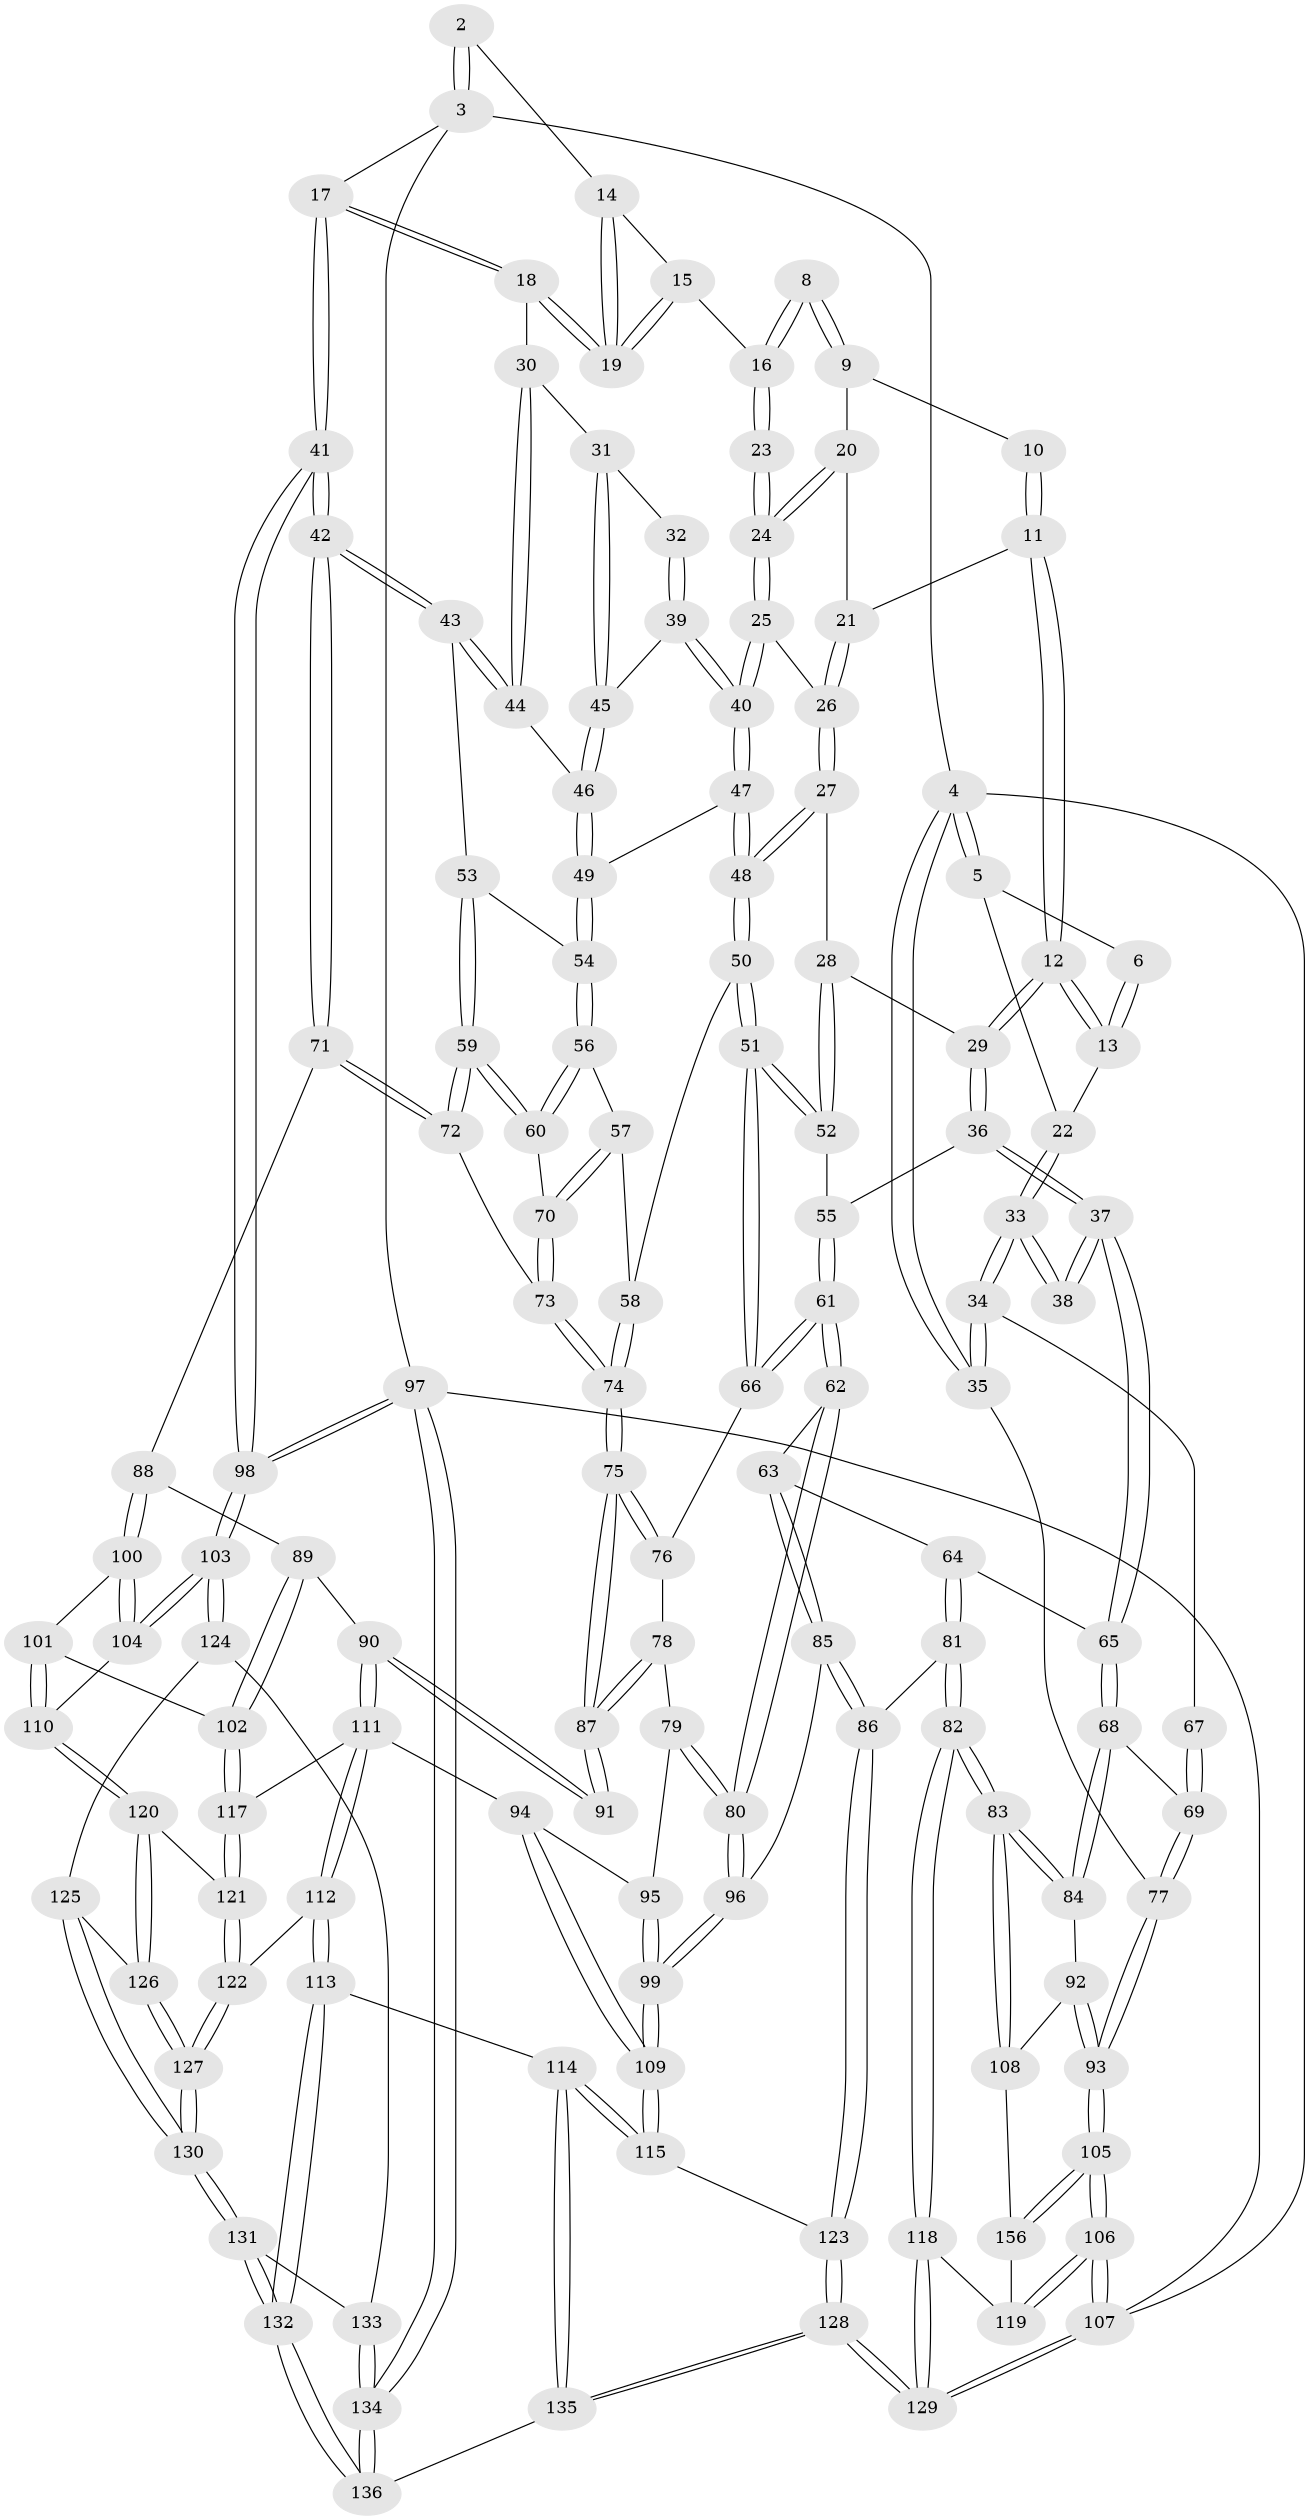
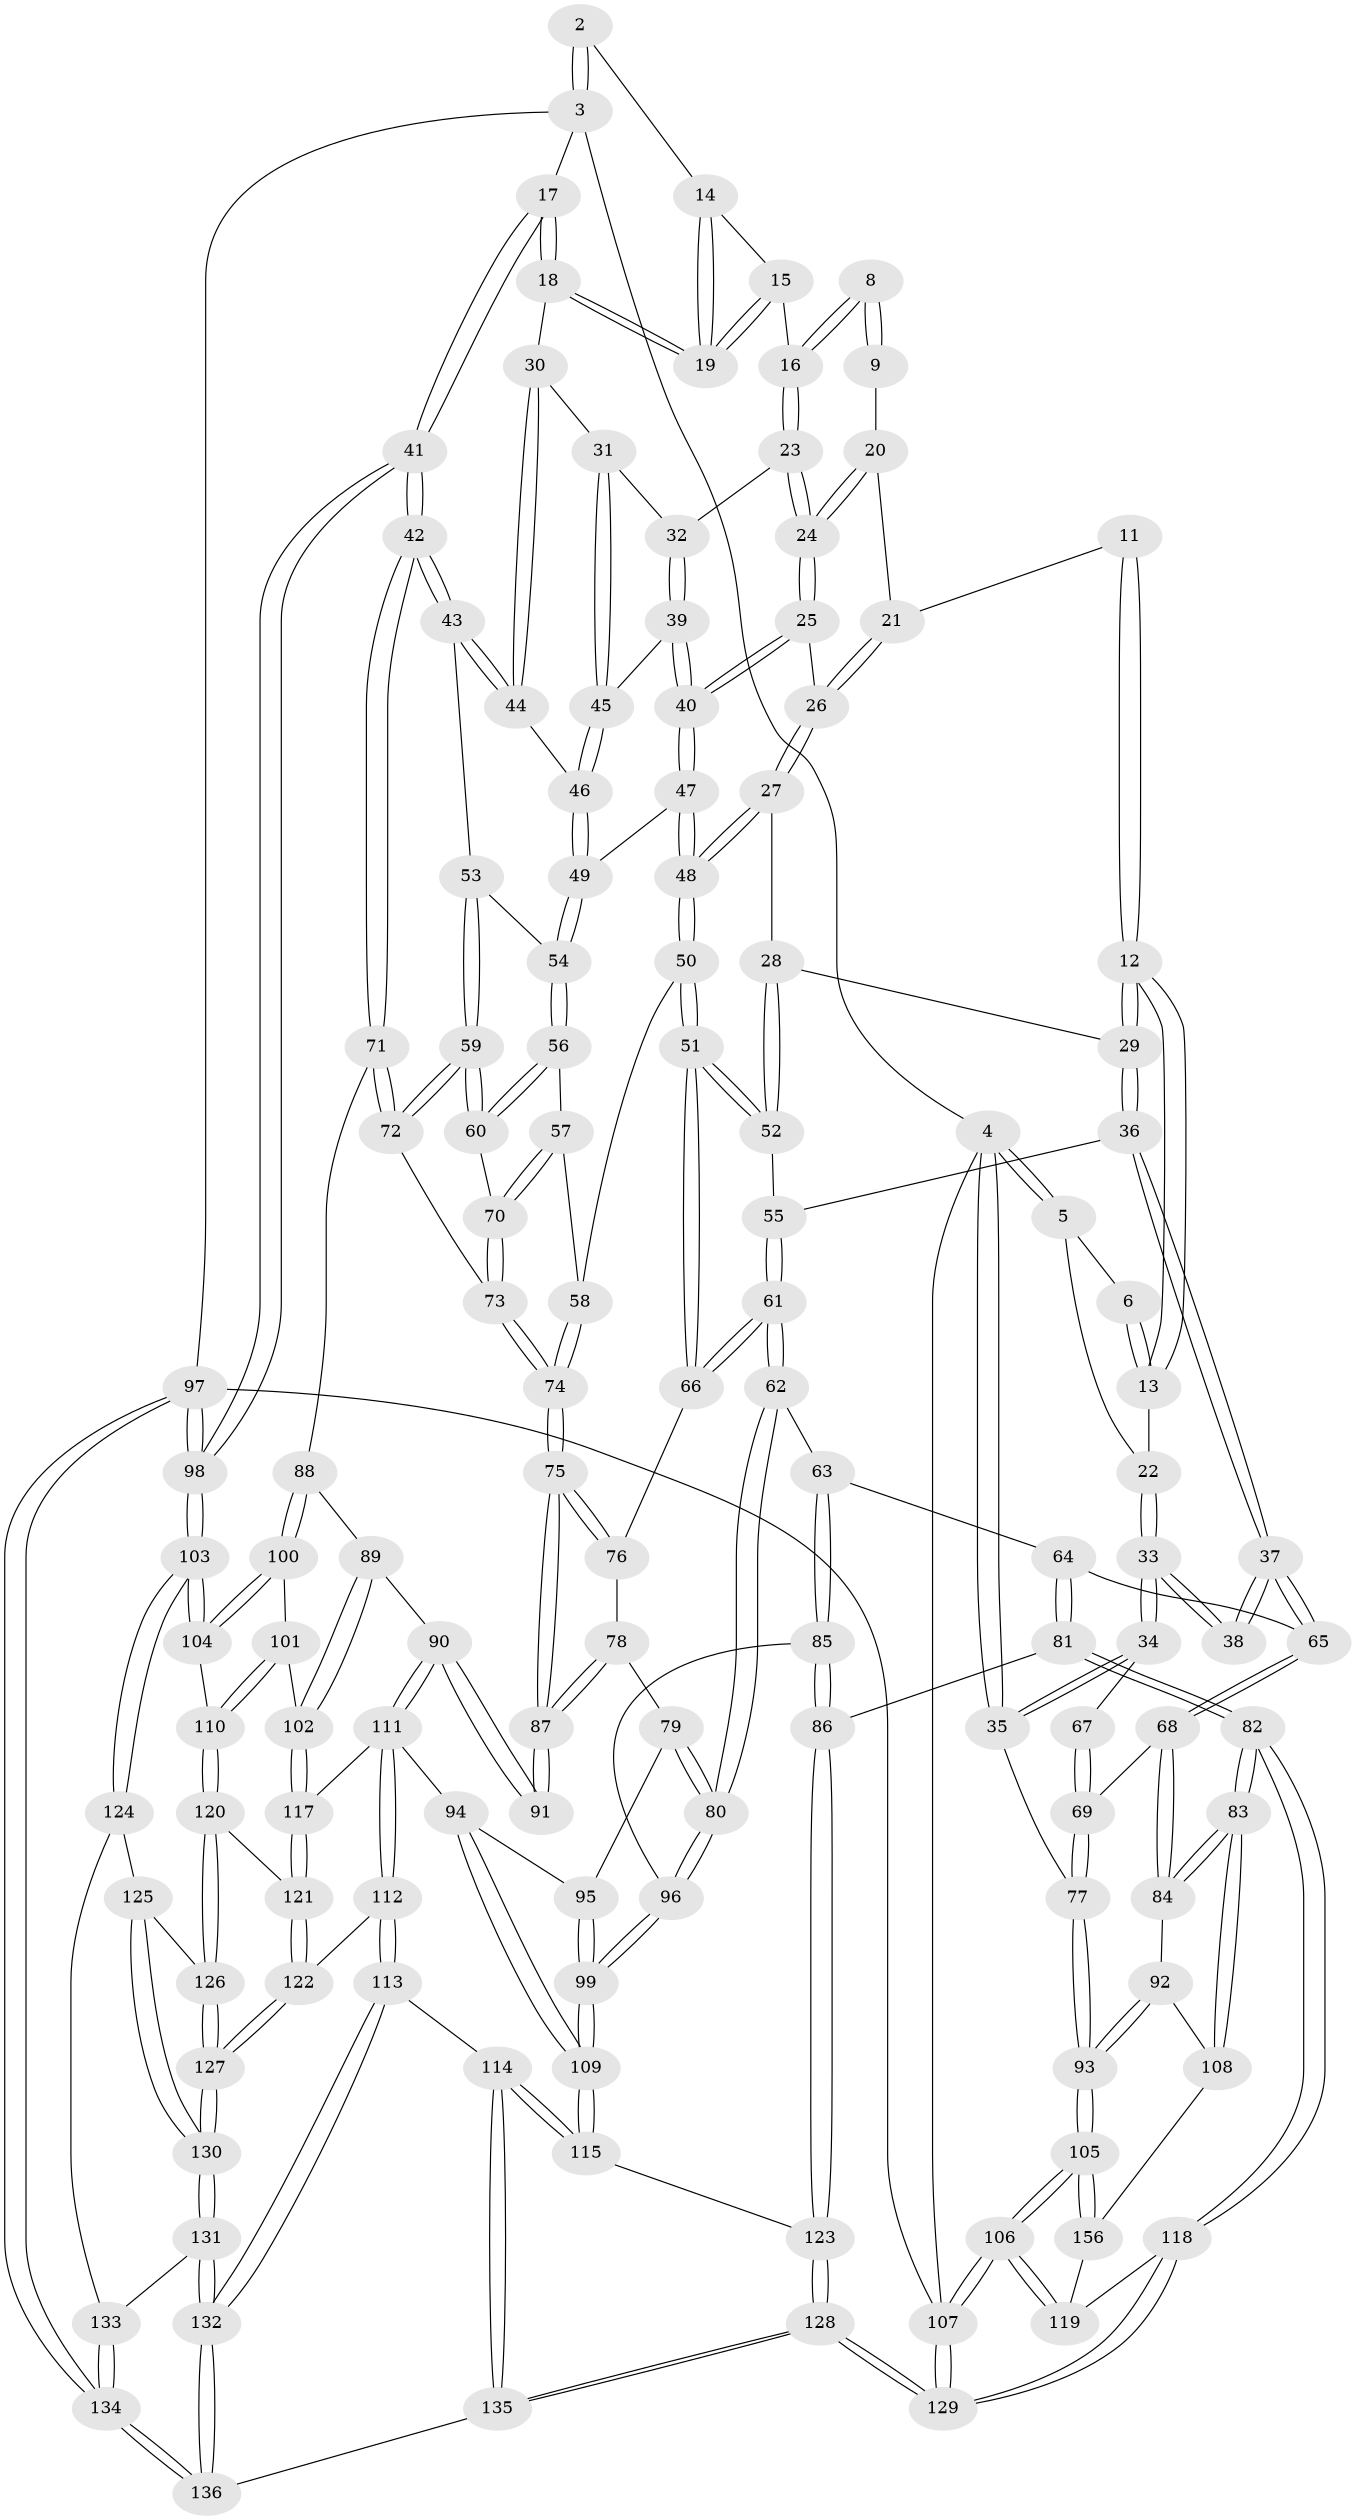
node "10": removed
edge "23" -- "32": added
